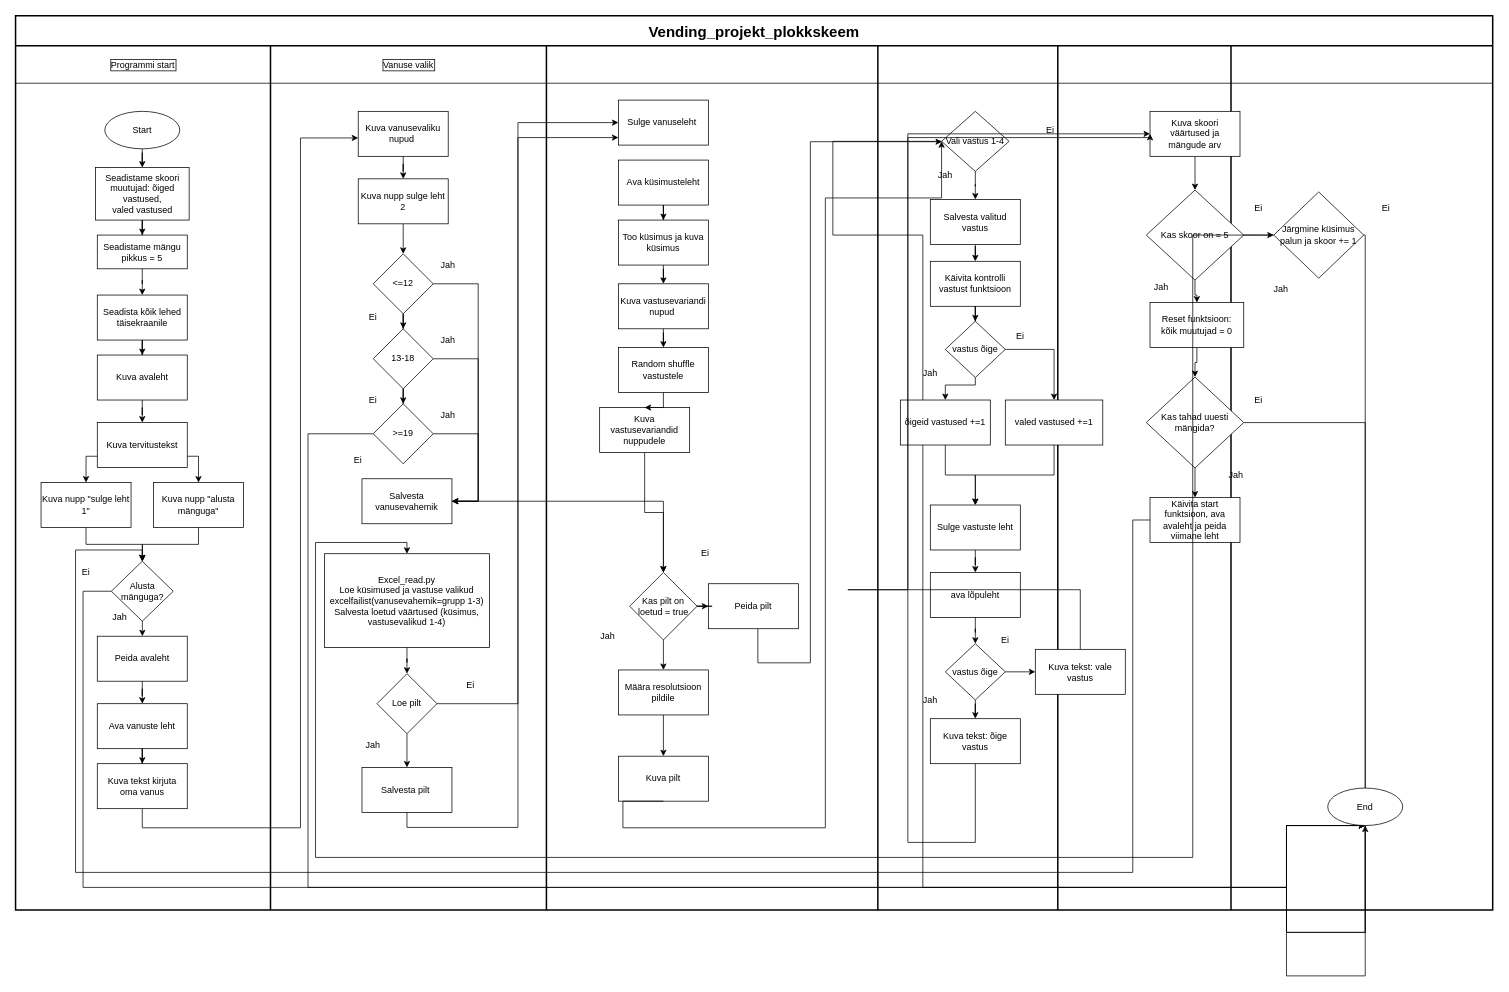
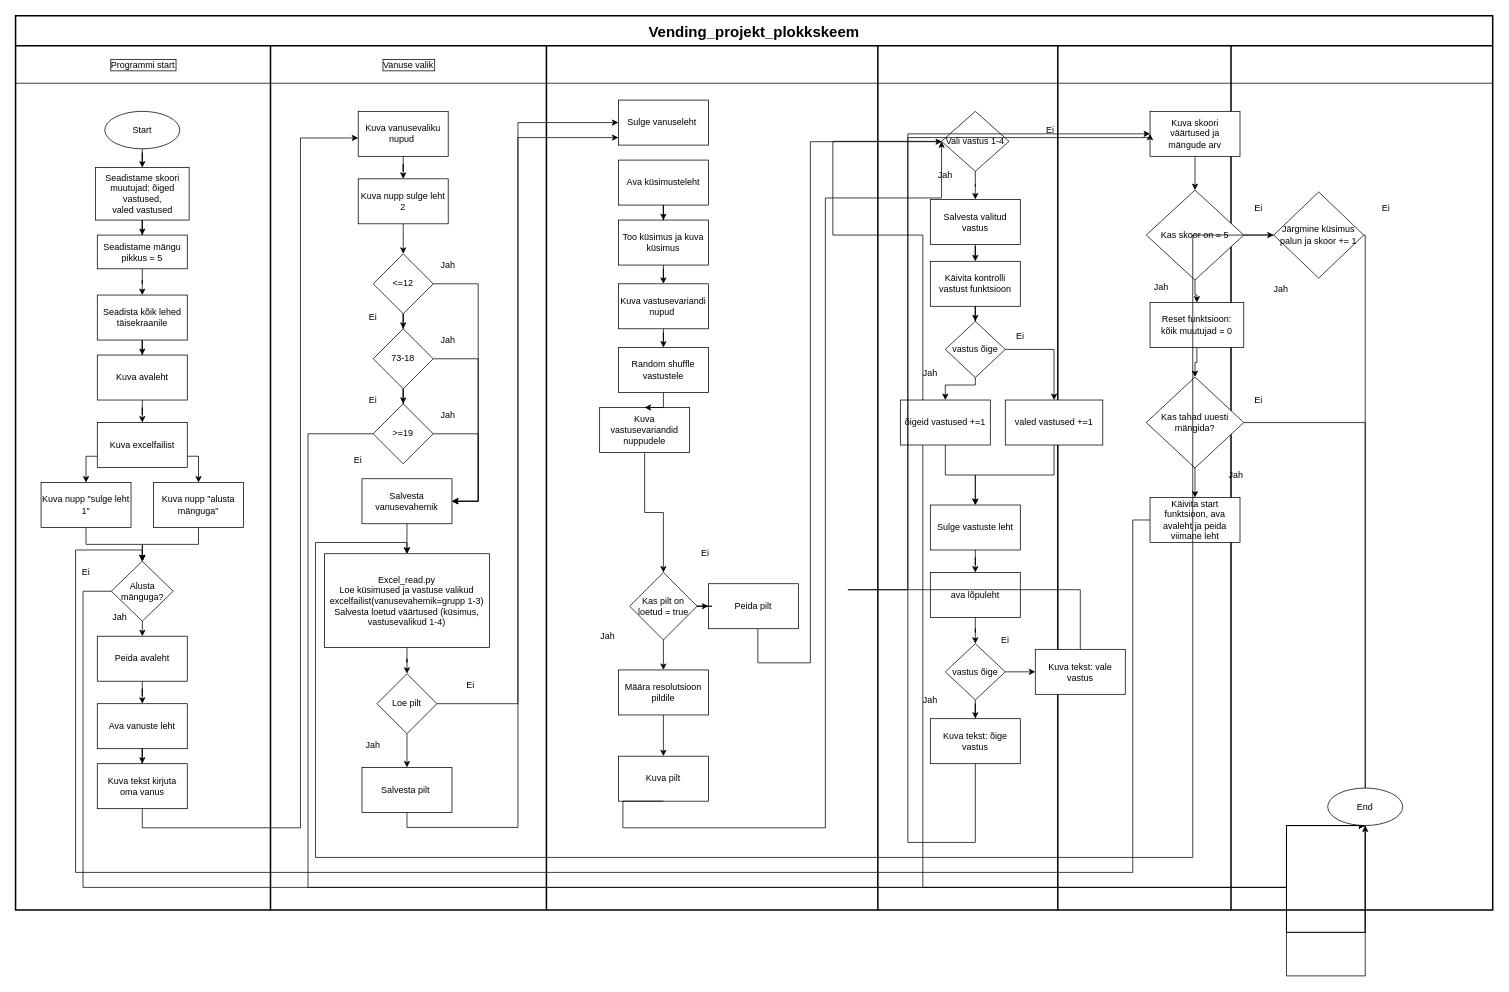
node "13-18": label "13-18" -> "73-18"
node "Kuva tervitustekst": label "Kuva tervitustekst" -> "Kuva excelfailist"
edge "Salvesta vanusevahemik" -> "Kas pilt on loetud = true": now "Salvesta vanusevahemik" -> "Excel_read.py Loe küsimused ja vastuse valikud excelfailist(vanusevahemik=grupp 1-3) Salvesta loetud väärtused (küsimus, vastusevalikud 1-4)"
